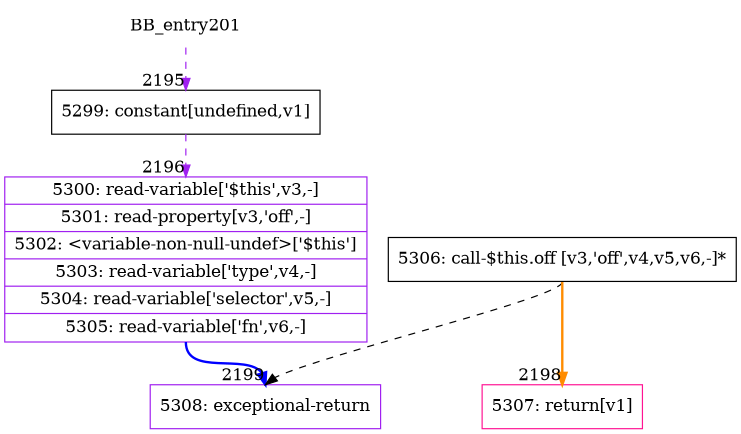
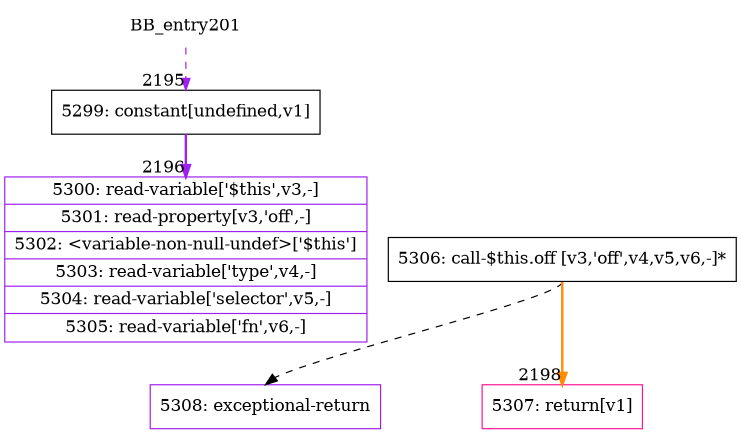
edge "5299: constant[undefined,v1]" -> "5300: read-variable['$this',v3,-]": style dashed -> bold
edge "5300: read-variable['$this',v3,-]" -> "5308: exceptional-return": removed
